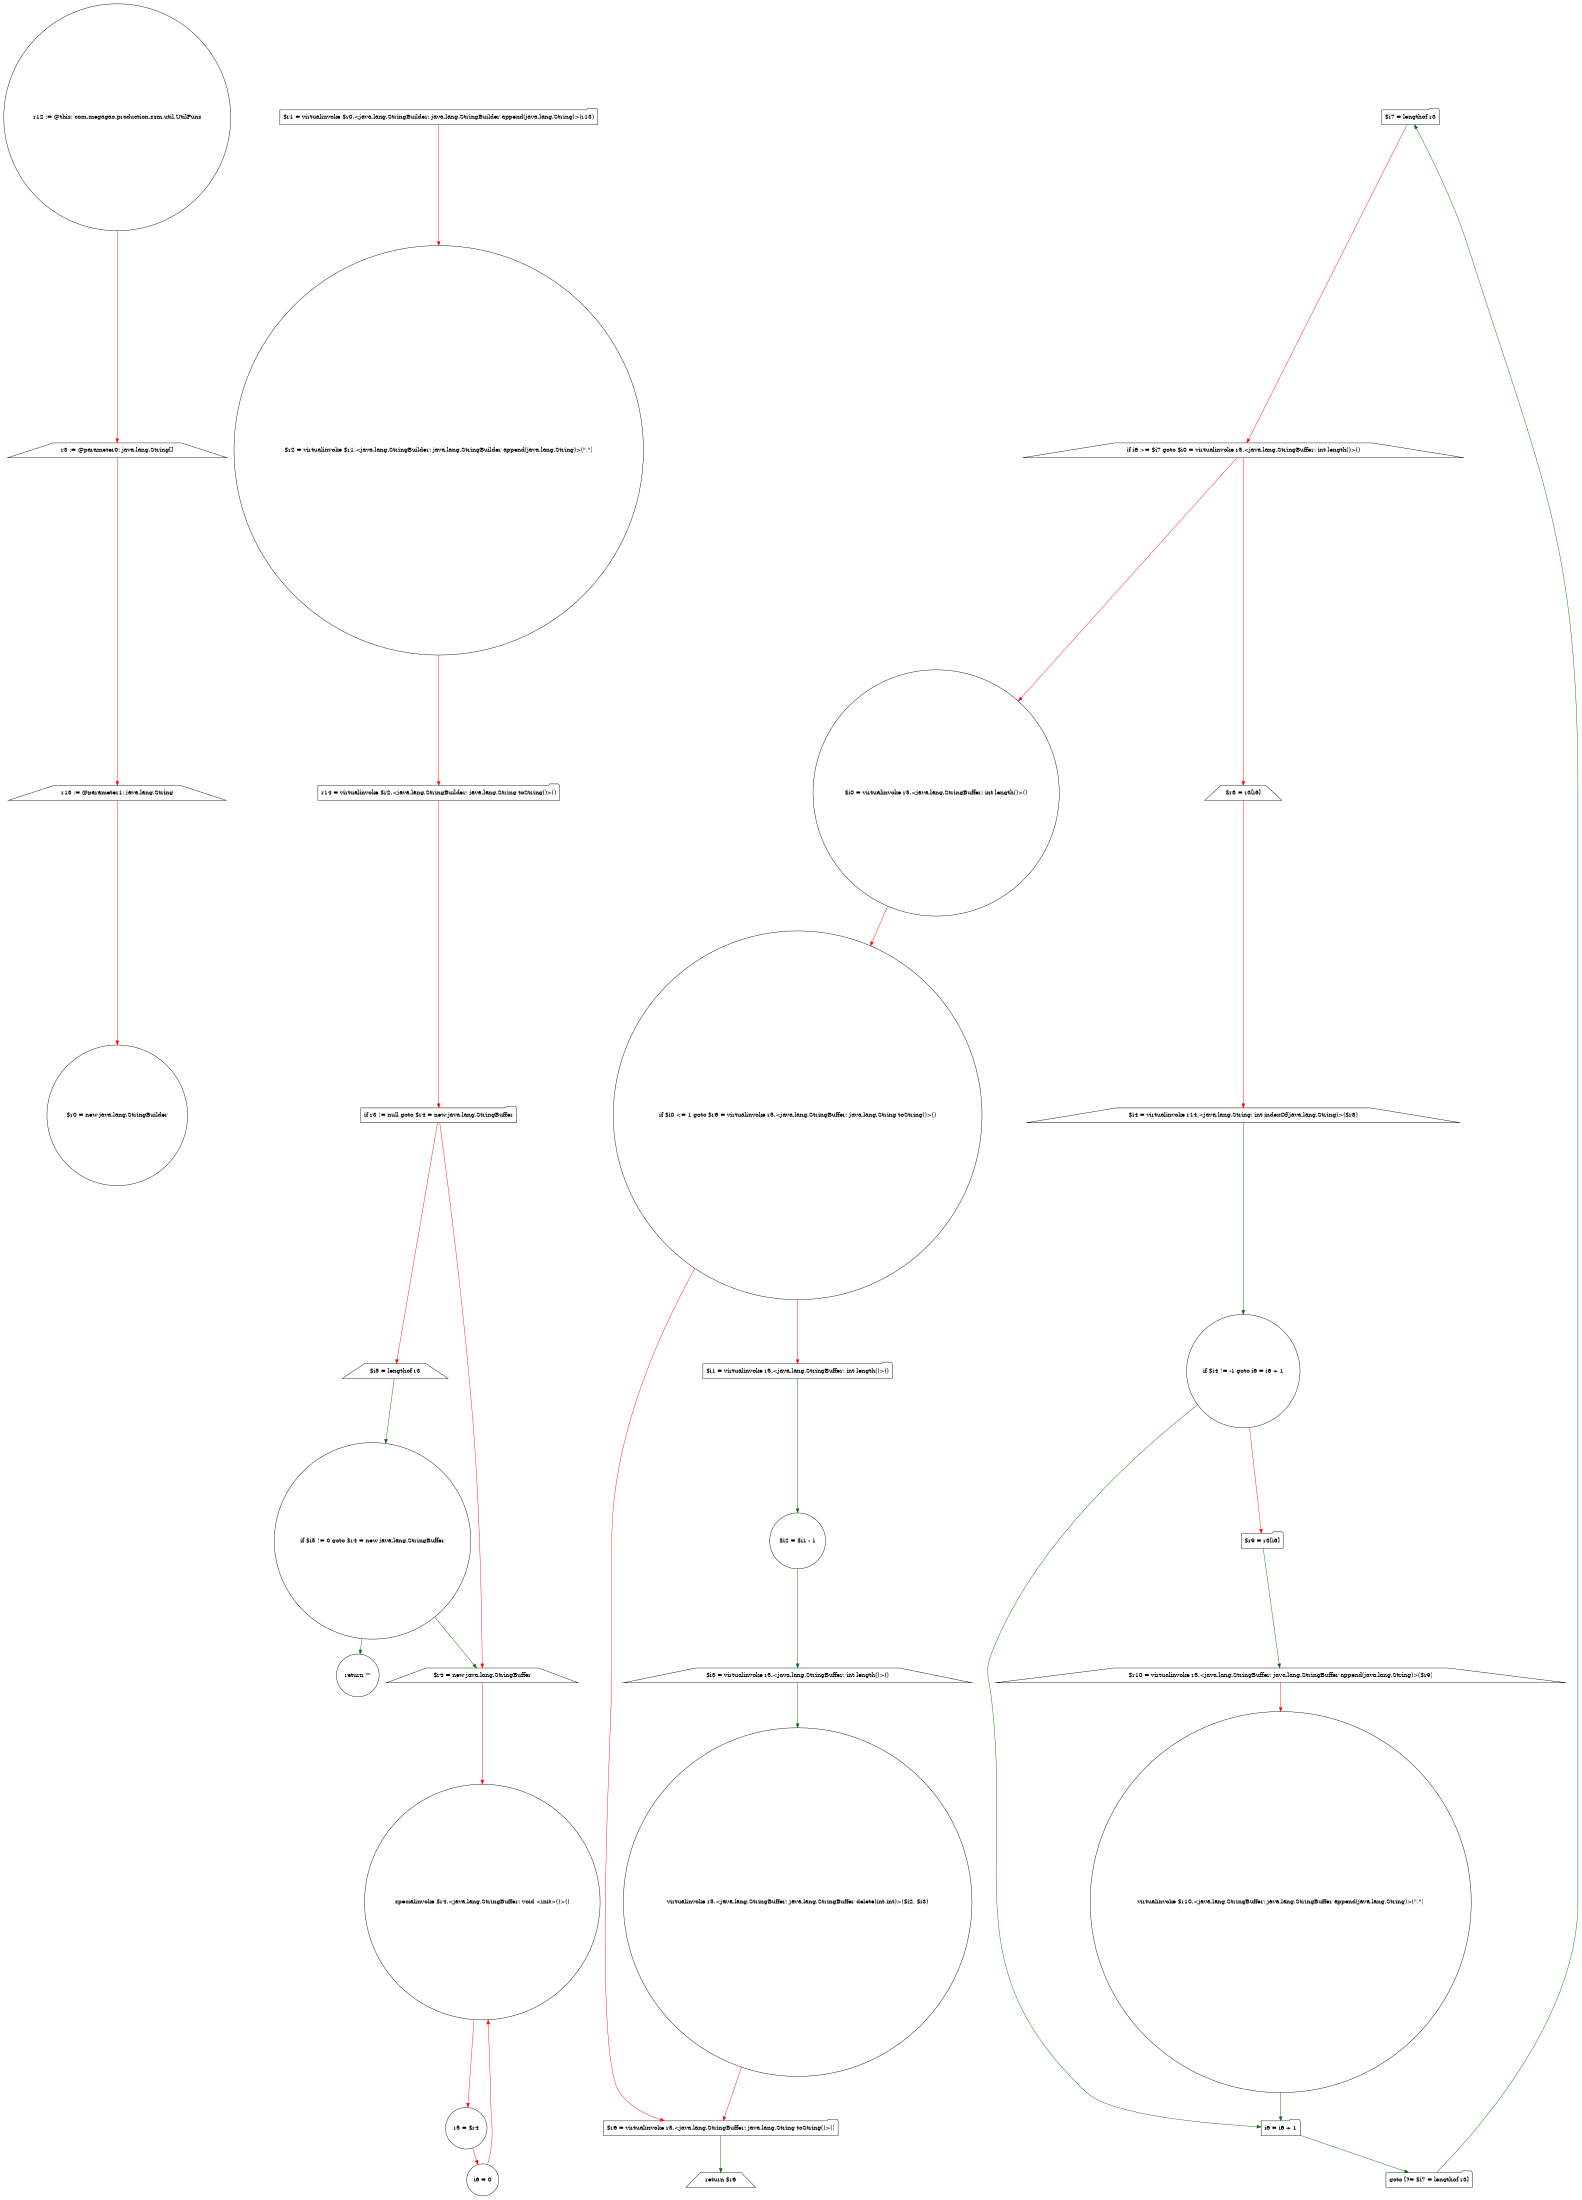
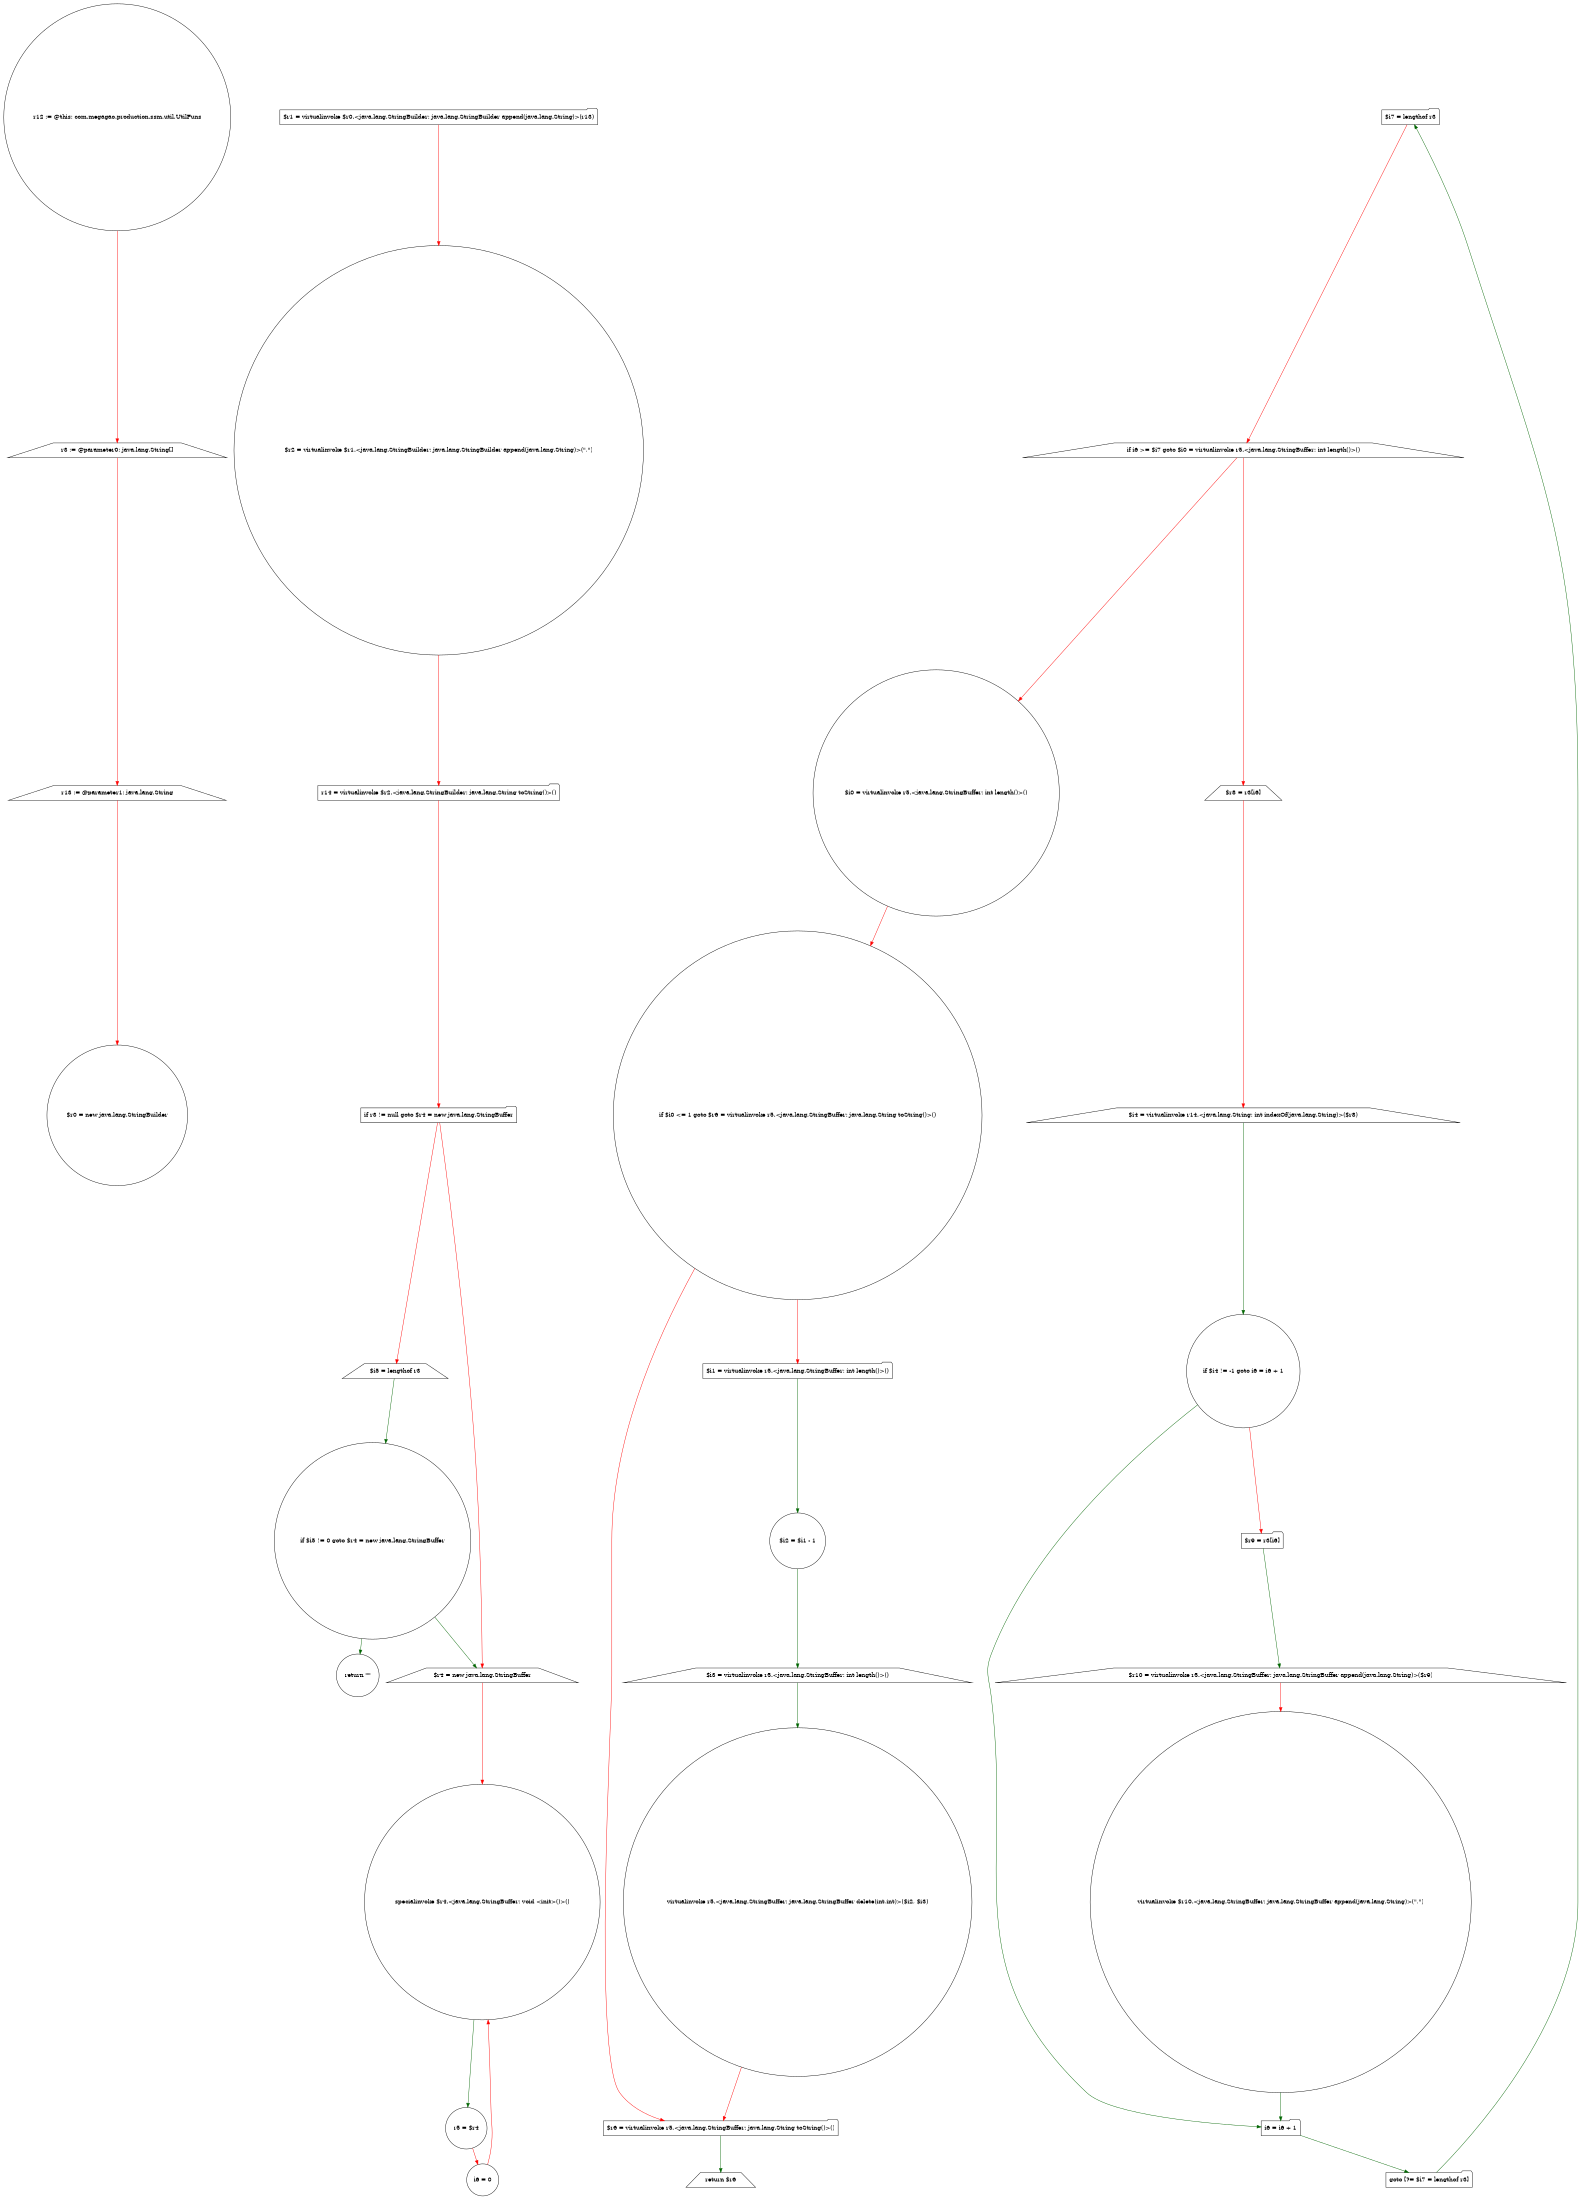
edge "specialinvoke $r4.<java.lang.StringBuffer: void <init>()>()" -> "r5 = $r4": color red -> darkgreen
